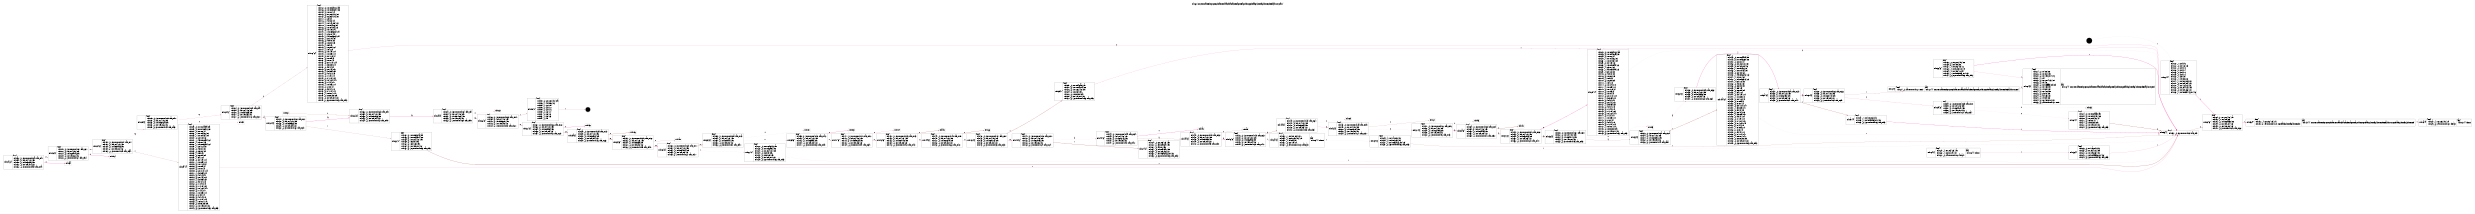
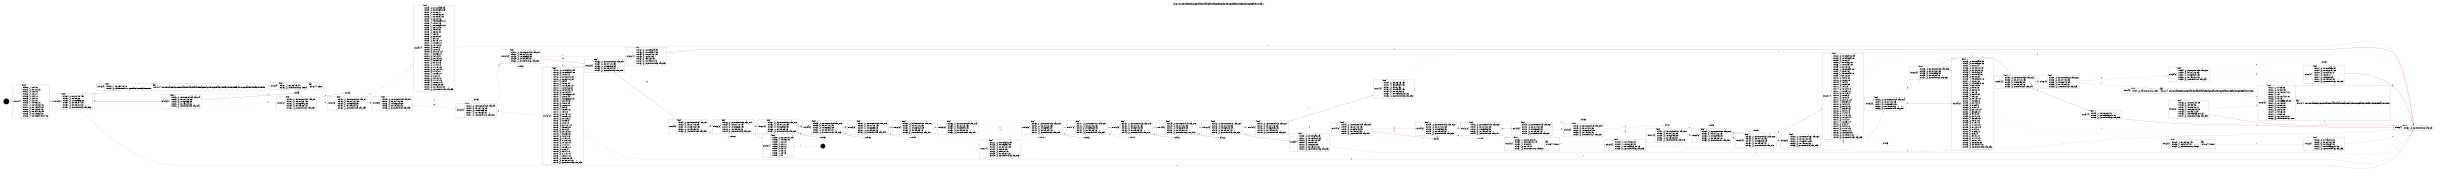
edge "0x40128f [23]" -> "0x4012a6 [22]": added, label "17"
